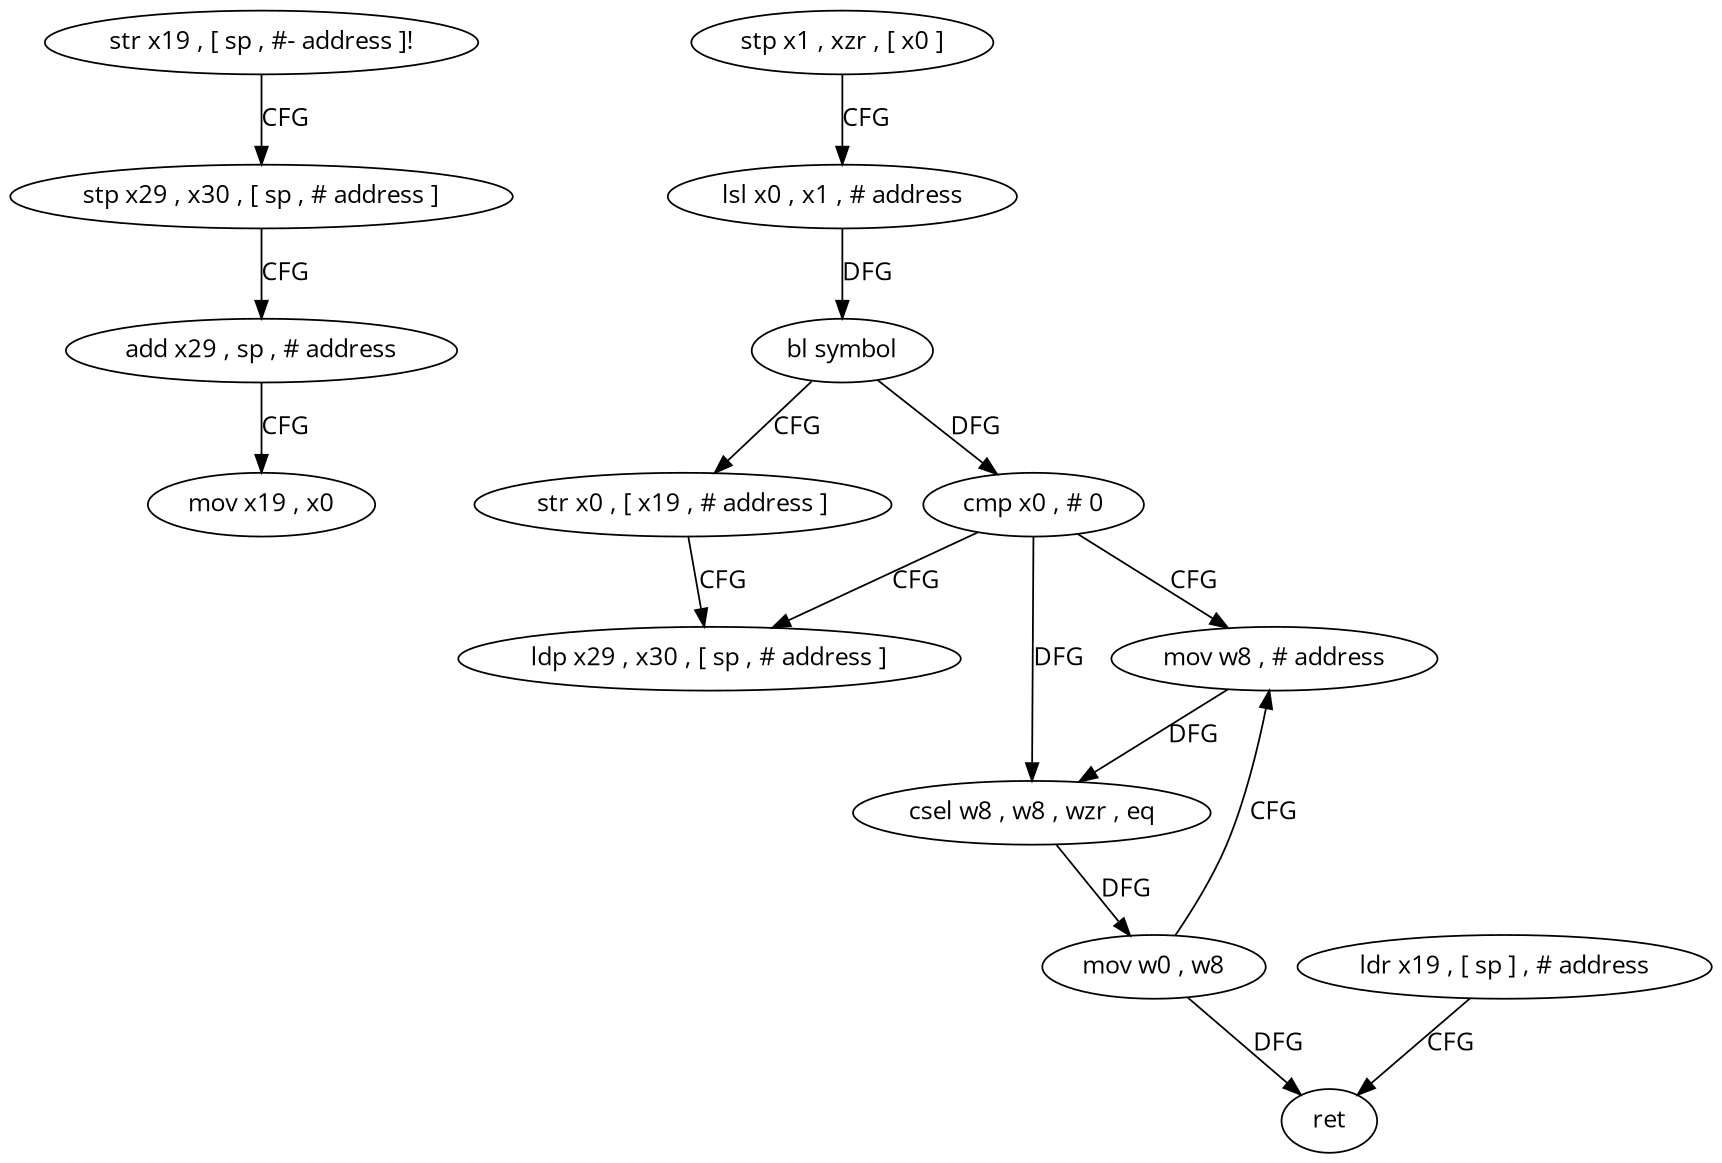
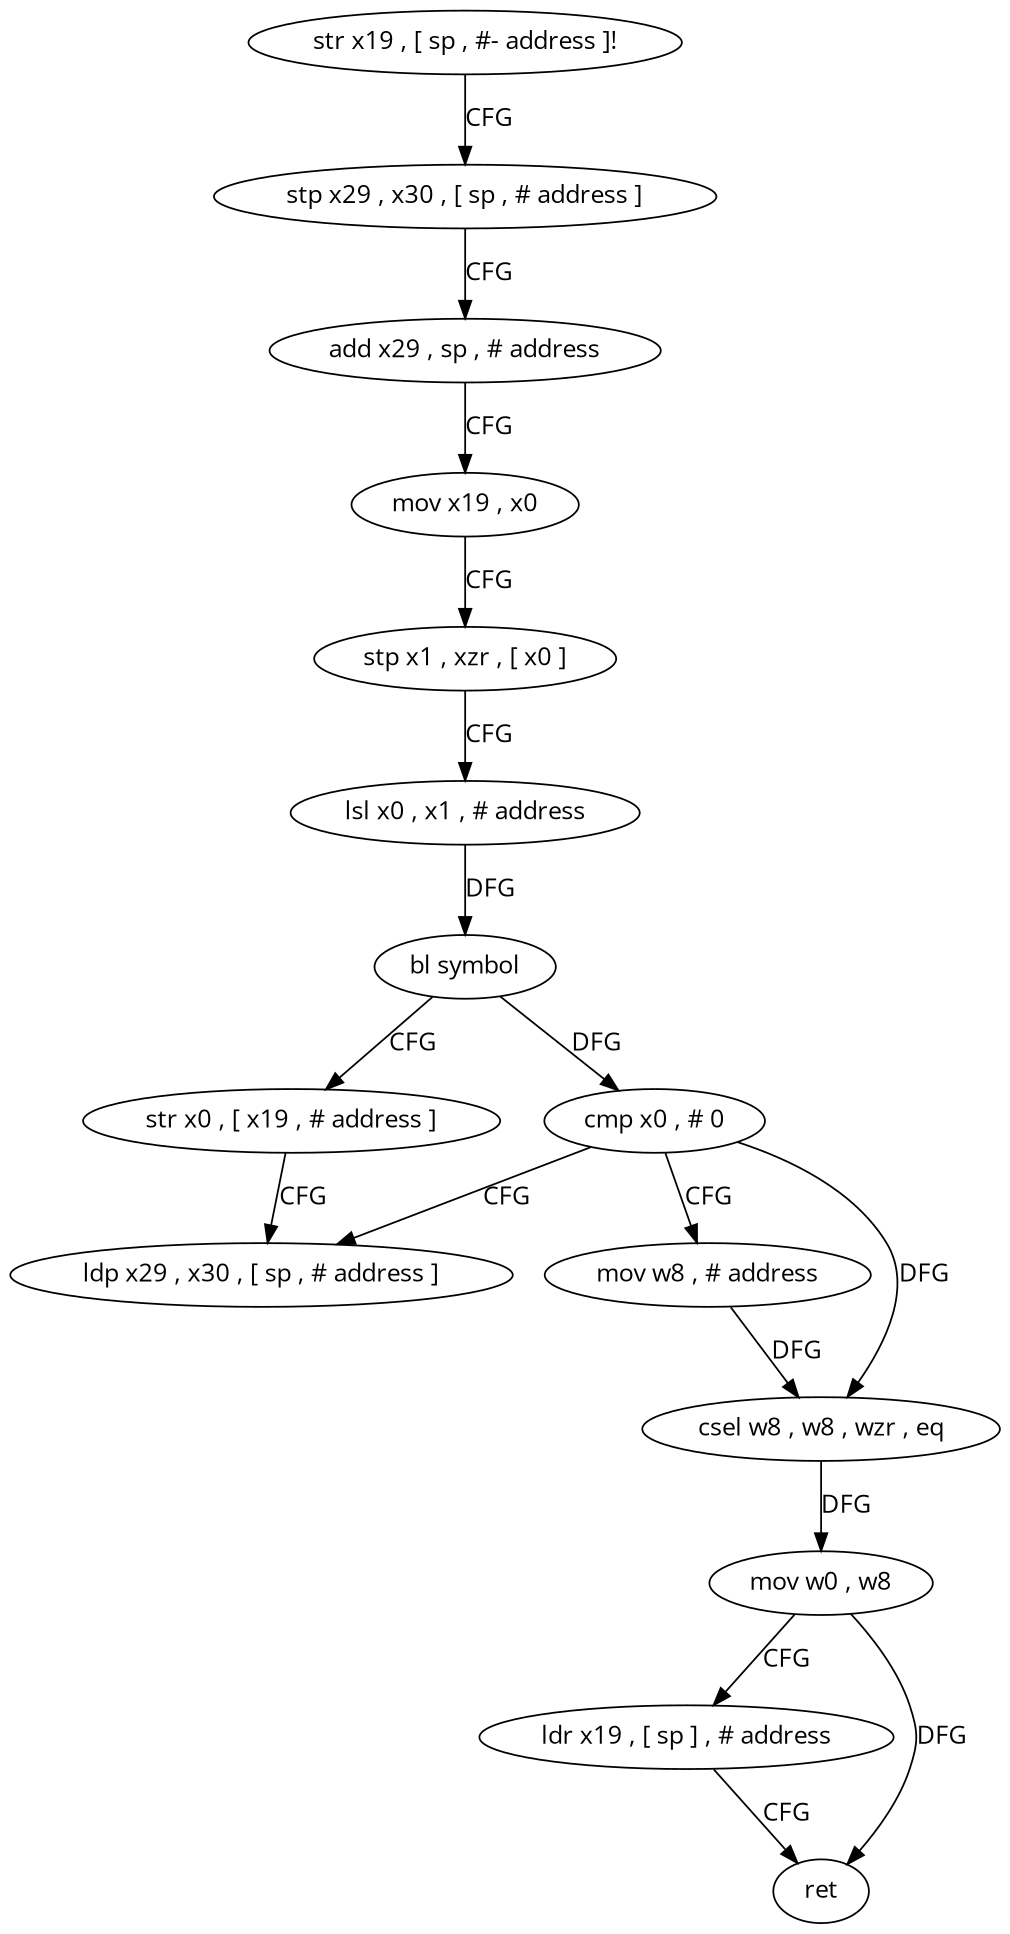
edge "mov x19 , x0" -> "stp x1 , xzr , [ x0 ]": added, label "CFG"
edge "mov w0 , w8" -> "mov w8 , # address": now "mov w0 , w8" -> "ldr x19 , [ sp ] , # address"
